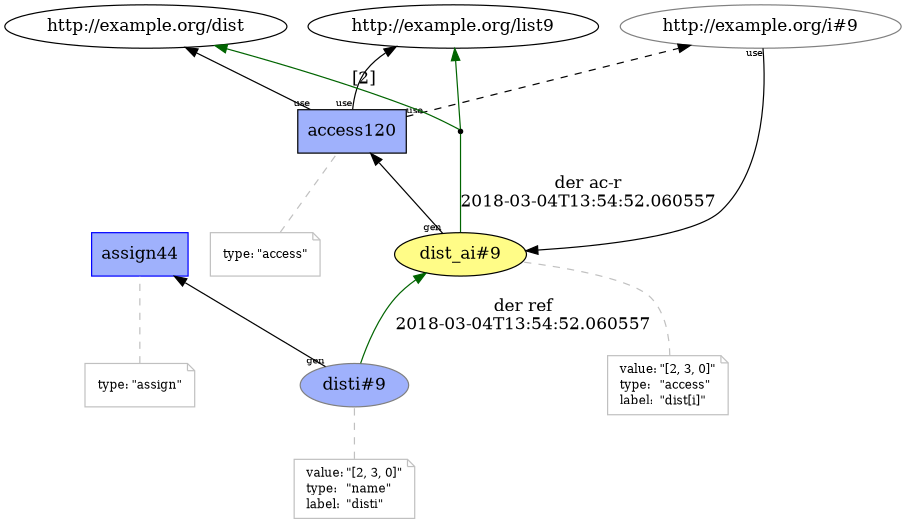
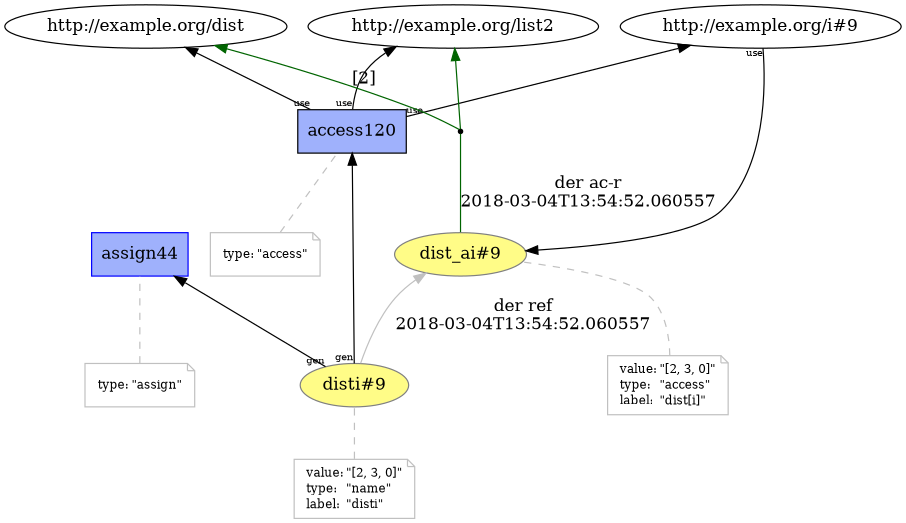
node "http://example.org/list9": label "http://example.org/list9" -> "http://example.org/list2"
node "http://example.org/i#9": color #808080 -> black
edge "access120" -> "http://example.org/i#9": style dashed -> solid
edge "dist_ai#9" -> "access120": now "disti#9" -> "access120"
node "dist_ai#9": color black -> #808080
edge "disti#9" -> "dist_ai#9": color darkgreen -> gray
node "disti#9": fillcolor #9fb1fc -> #fffc87
